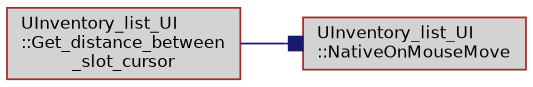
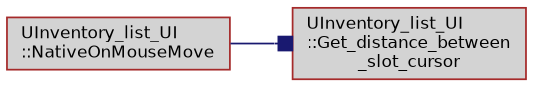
edge "UInventory_list_UI ::Get_distance_between _slot_cursor" -> "UInventory_list_UI ::NativeOnMouseMove": reversed
